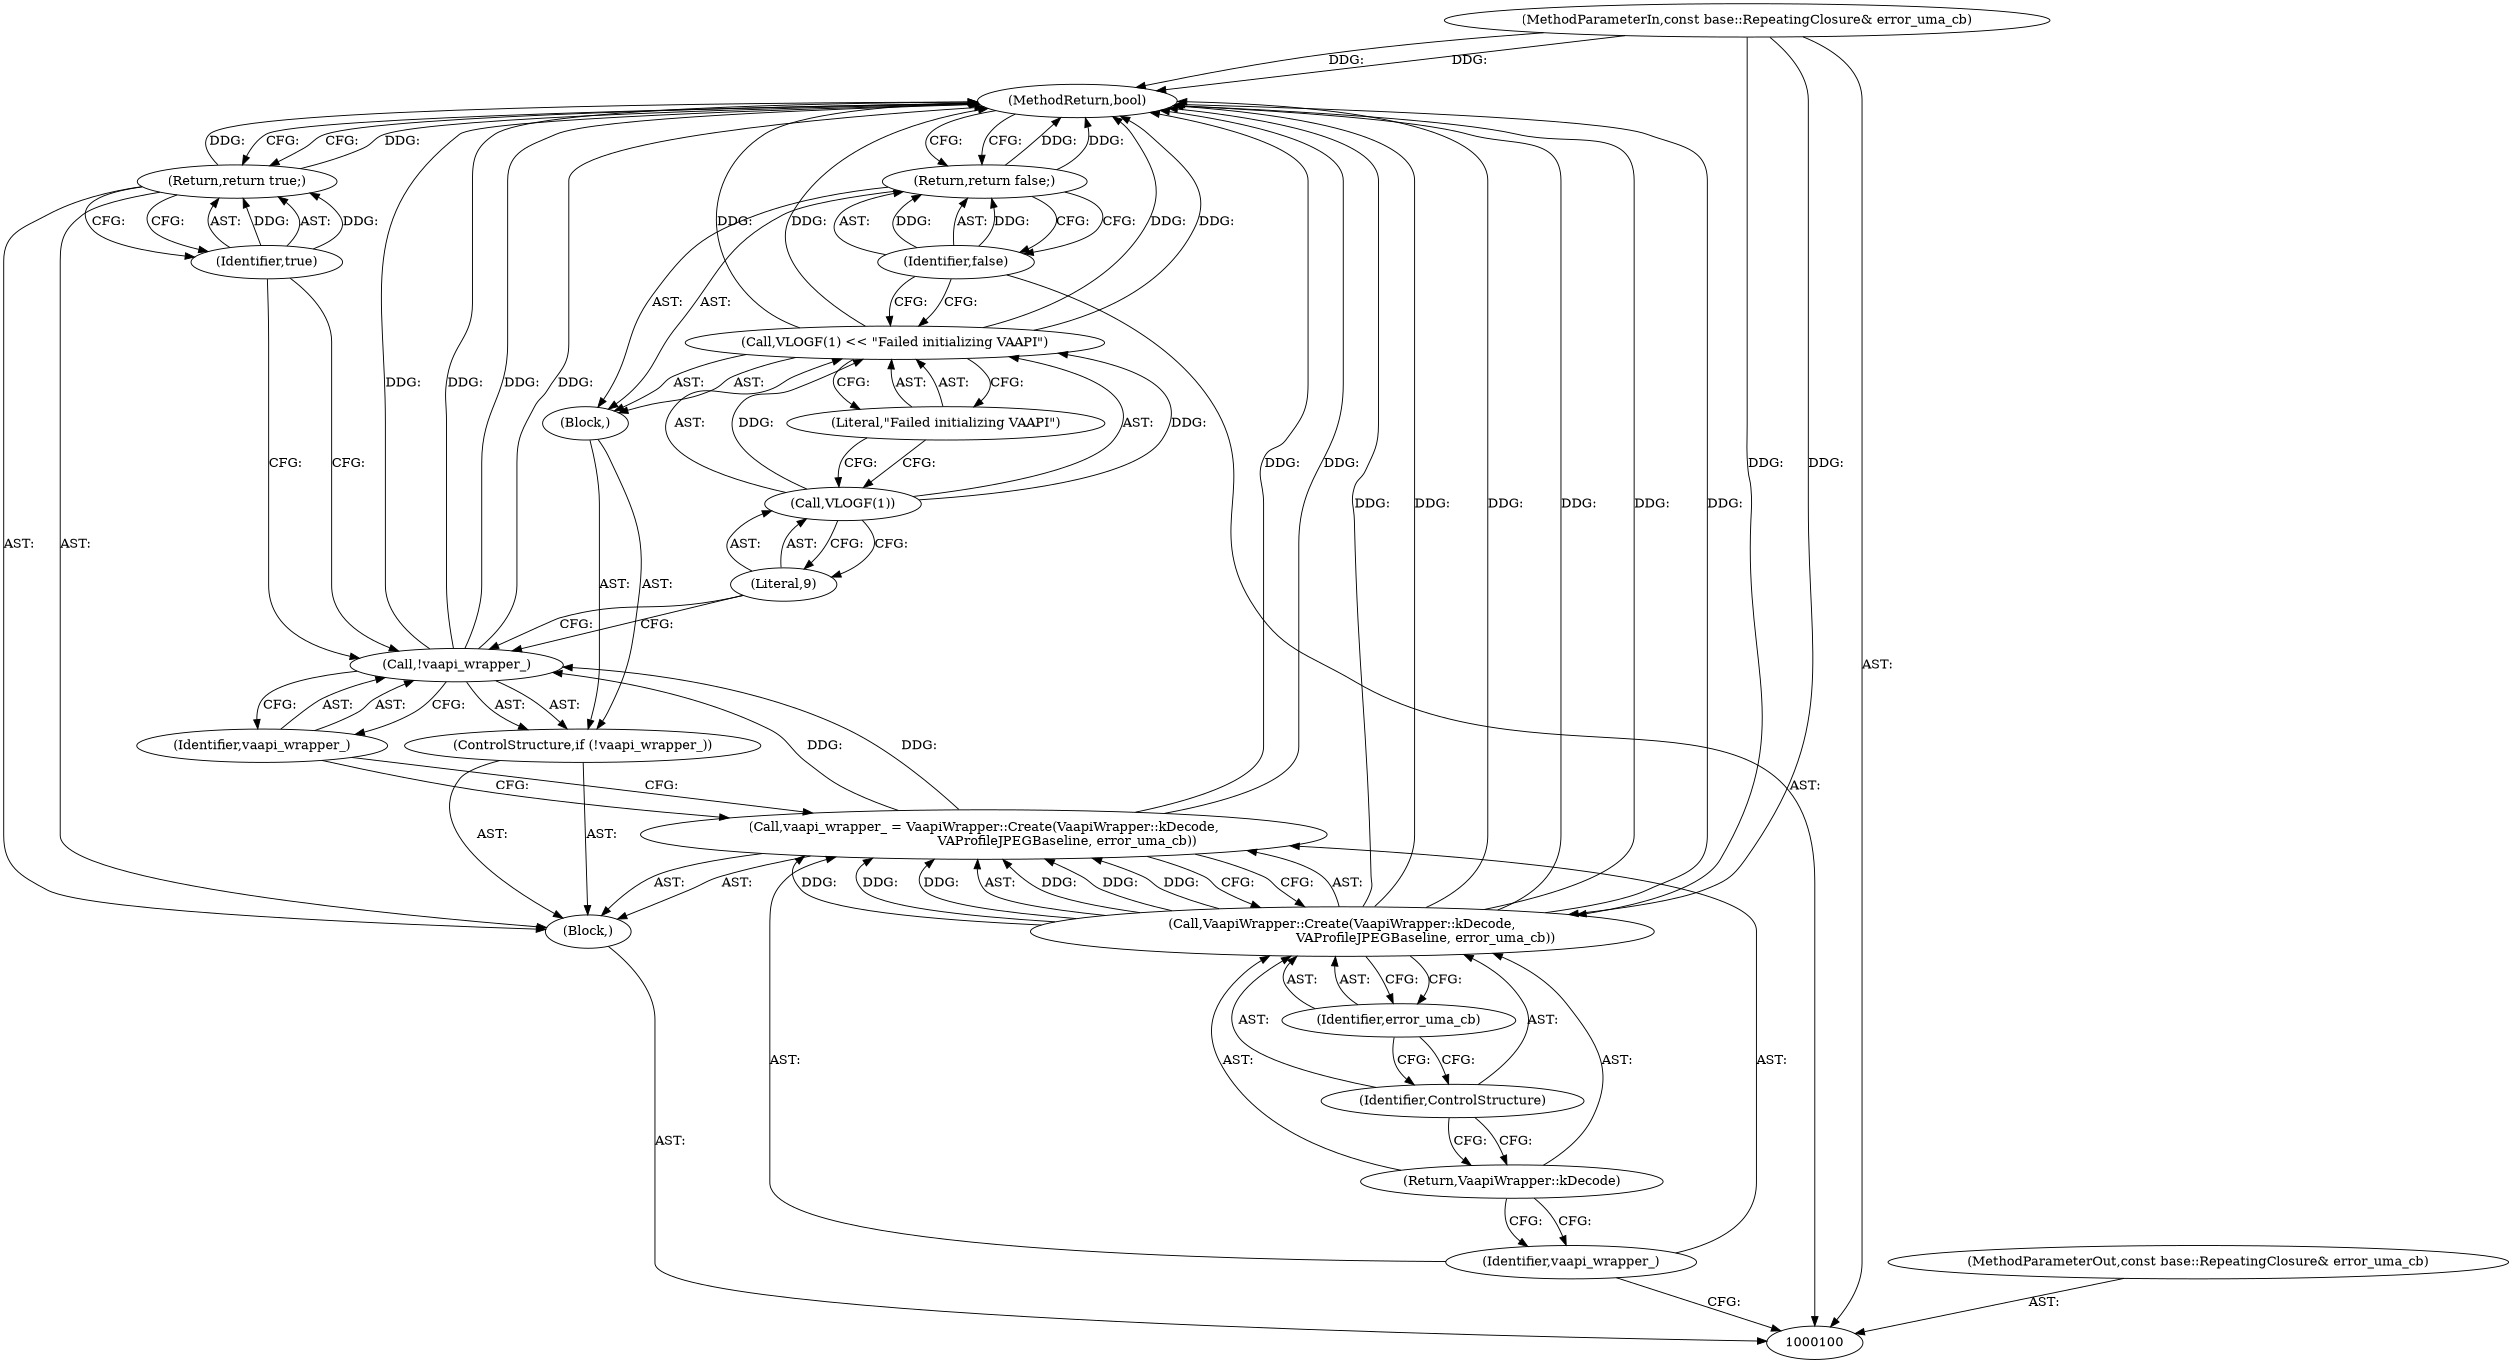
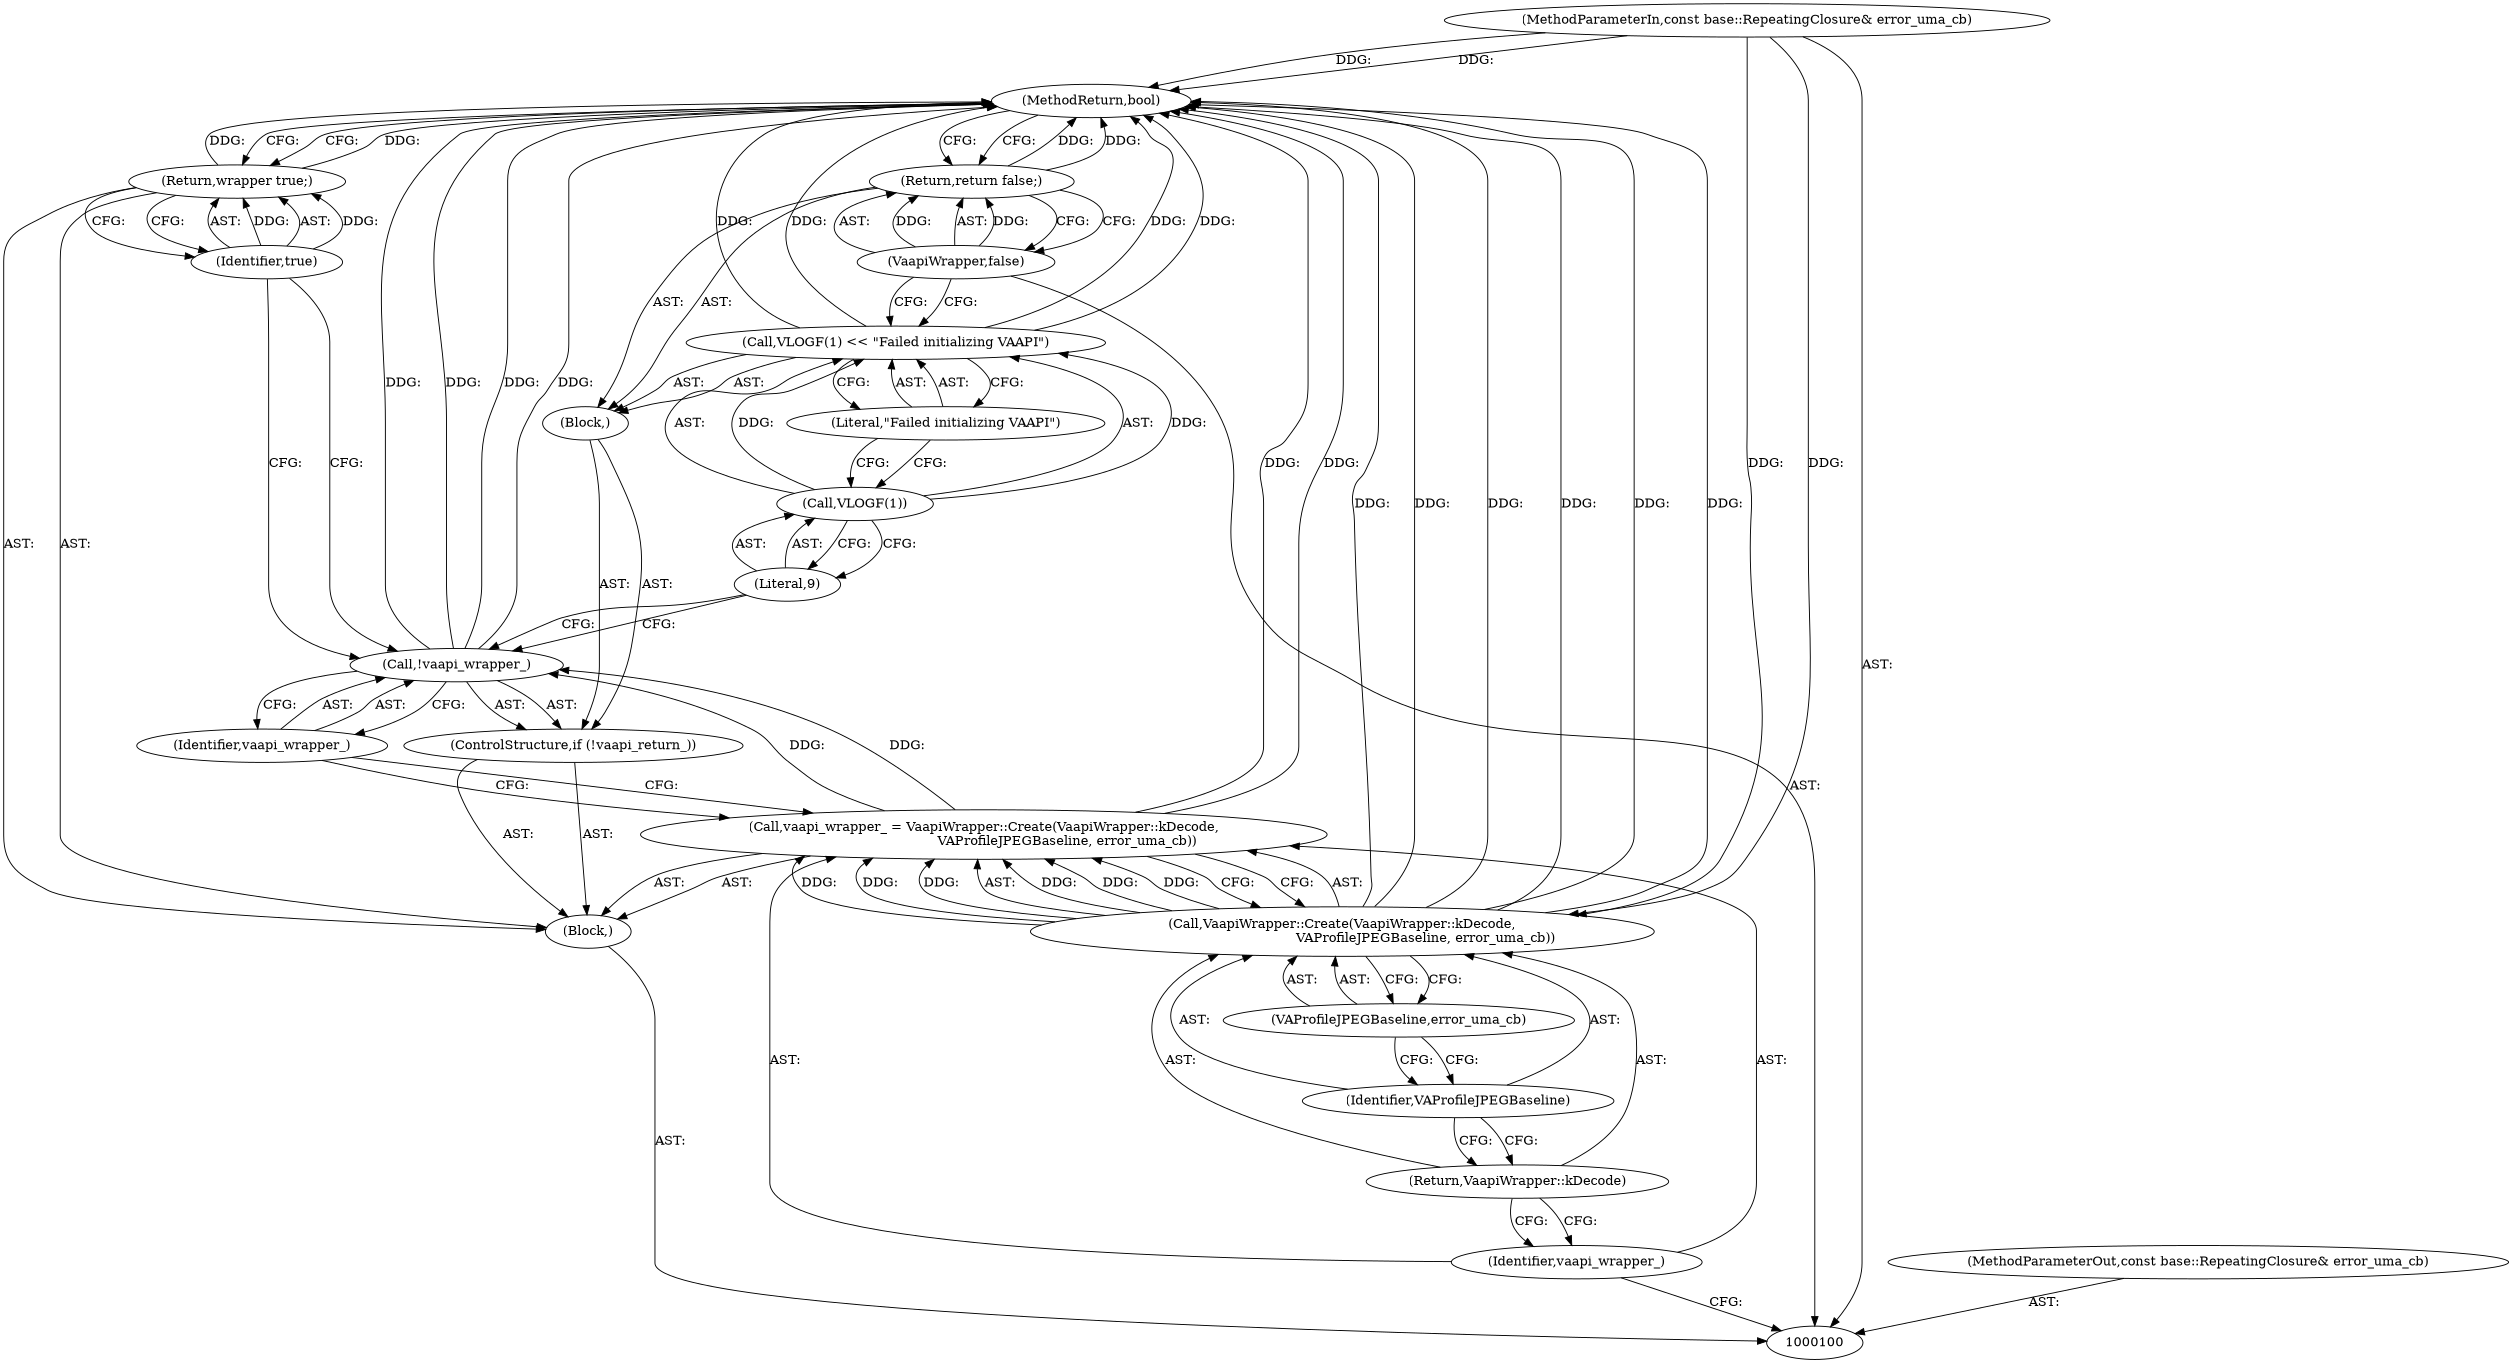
node "(Return,return true;)": label "(Return,return true;)" -> "(Return,wrapper true;)"
node "(Identifier,false)": label "(Identifier,false)" -> "(VaapiWrapper,false)"
node "(ControlStructure,if (!vaapi_wrapper_))": label "(ControlStructure,if (!vaapi_wrapper_))" -> "(ControlStructure,if (!vaapi_return_))"
node "(Identifier,error_uma_cb)": label "(Identifier,error_uma_cb)" -> "(VAProfileJPEGBaseline,error_uma_cb)"
node "(Identifier,ControlStructure)": label "(Identifier,ControlStructure)" -> "(Identifier,VAProfileJPEGBaseline)"
